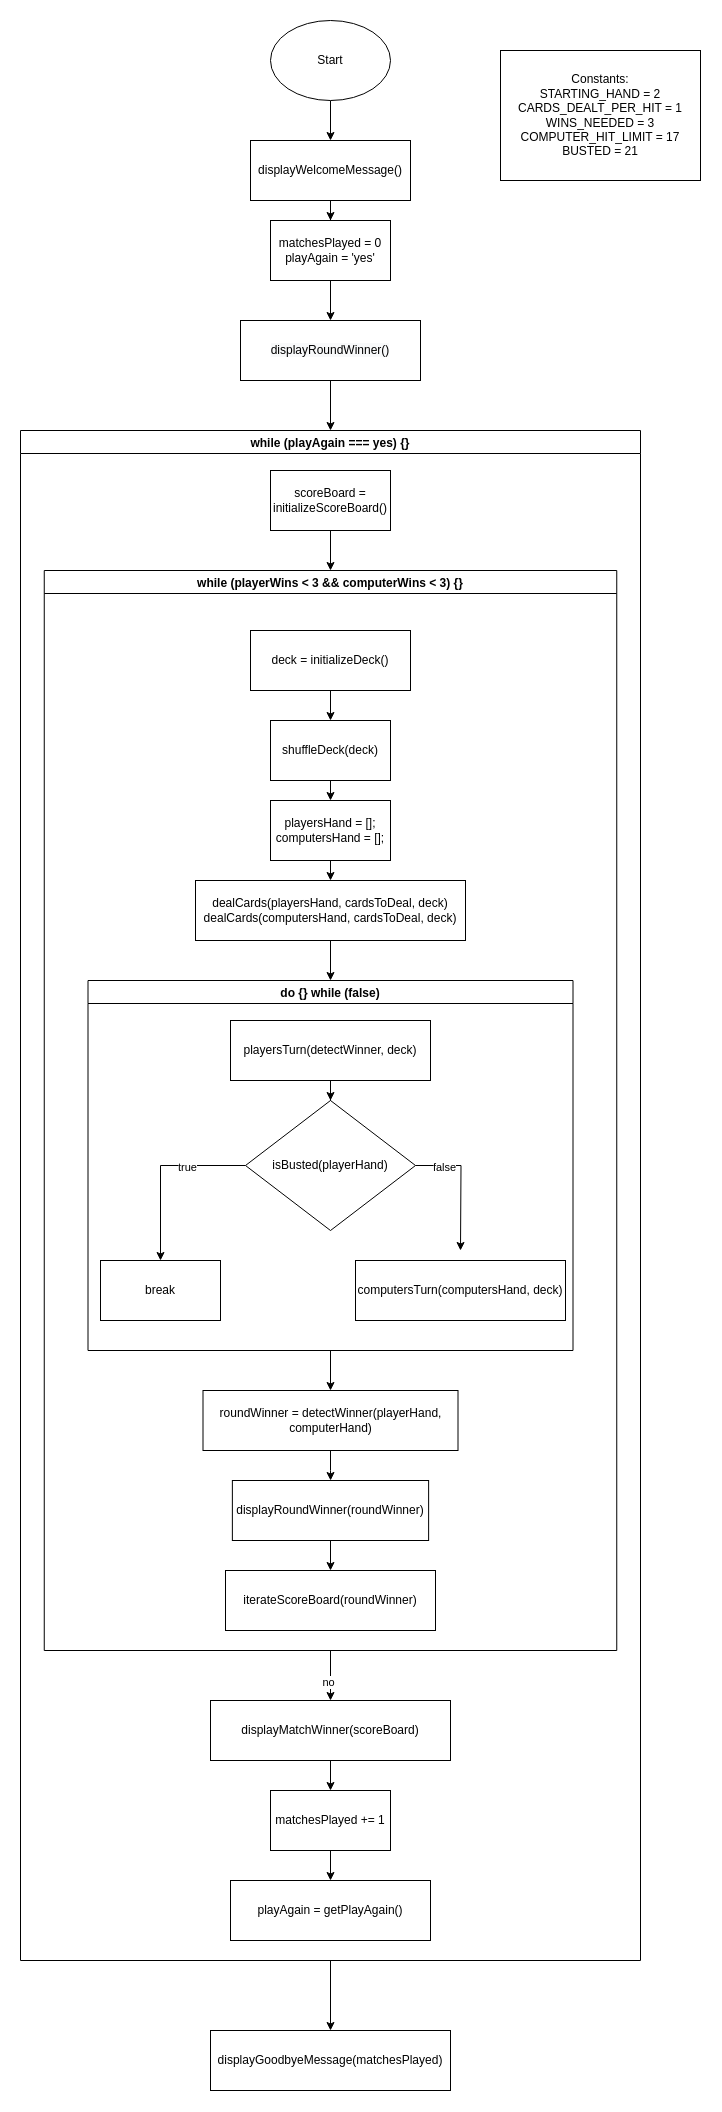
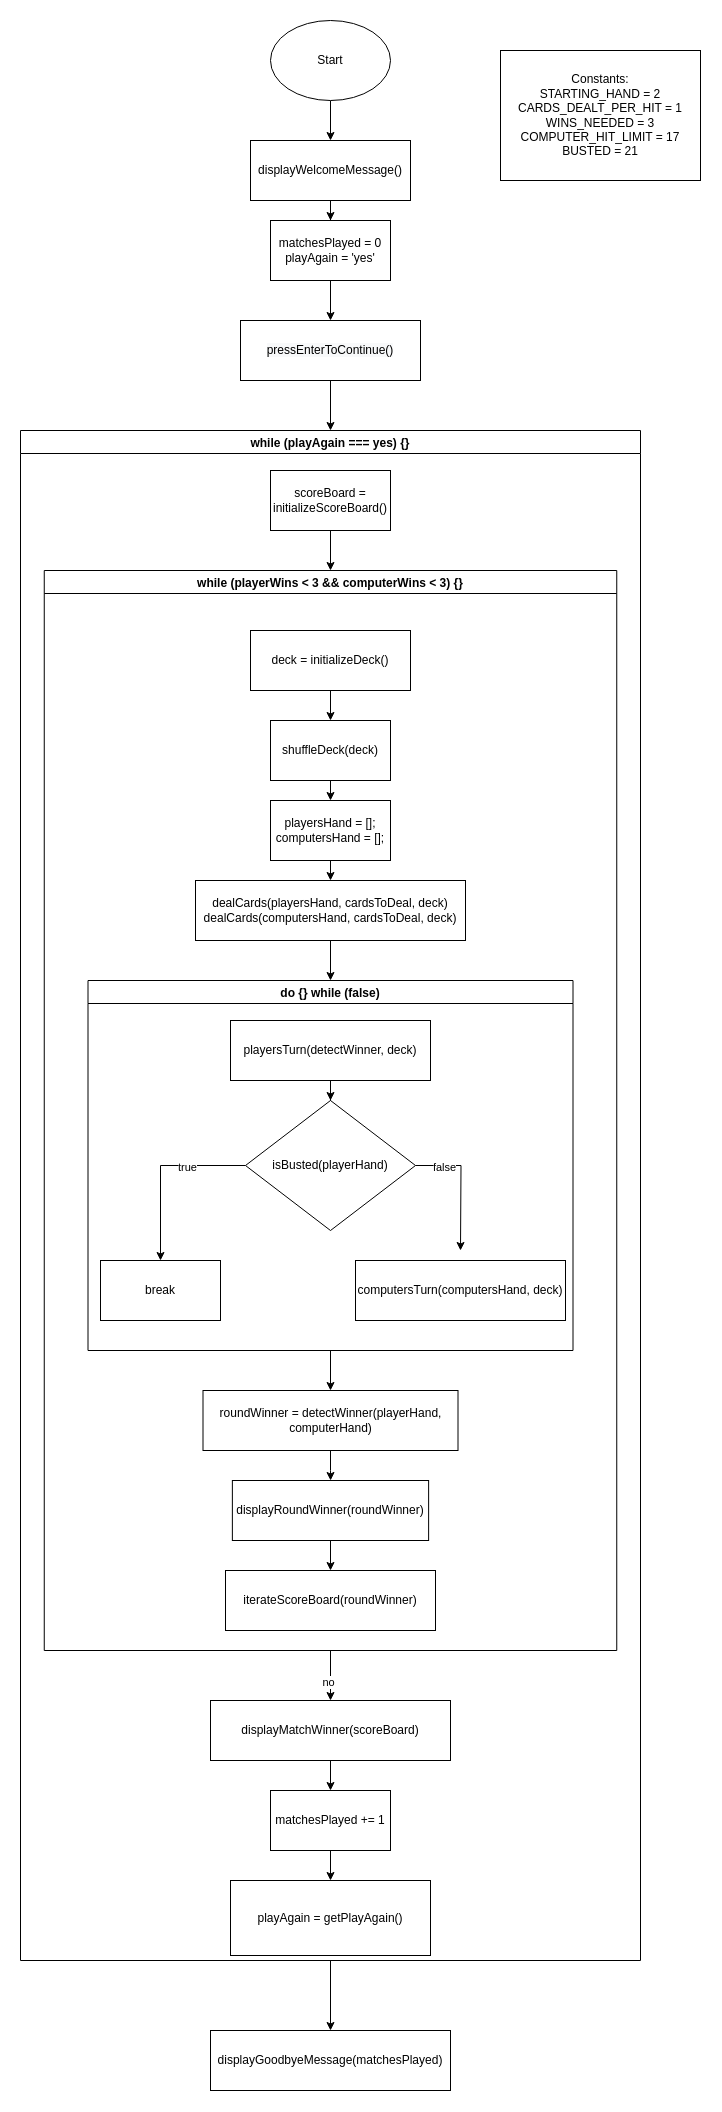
node "displayRoundWinner()": label "displayRoundWinner()" -> "pressEnterToContinue()"
node "playAgain = getPlayAgain()": size 200x60 -> 200x75
